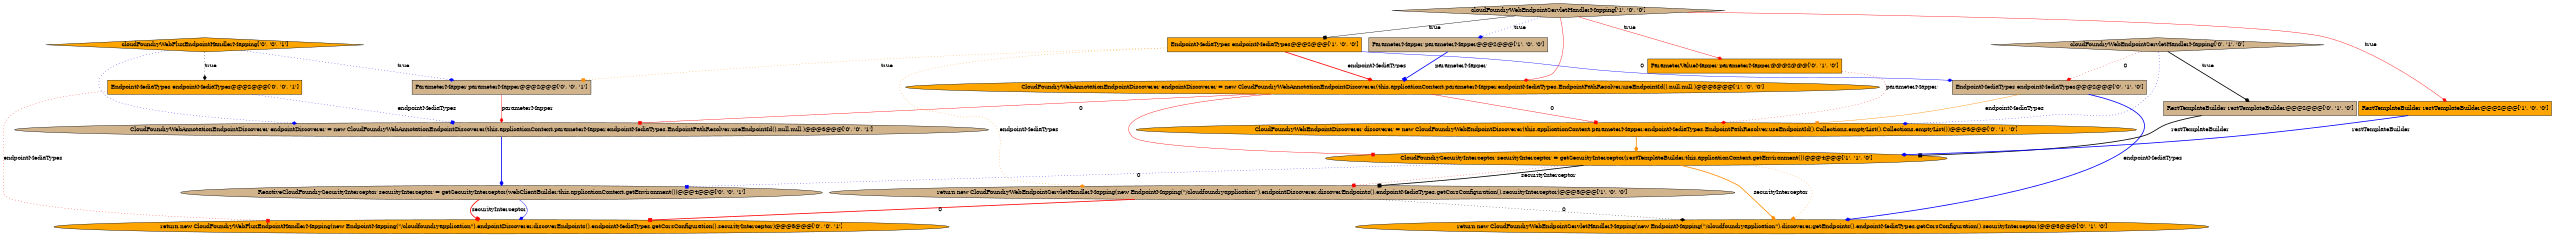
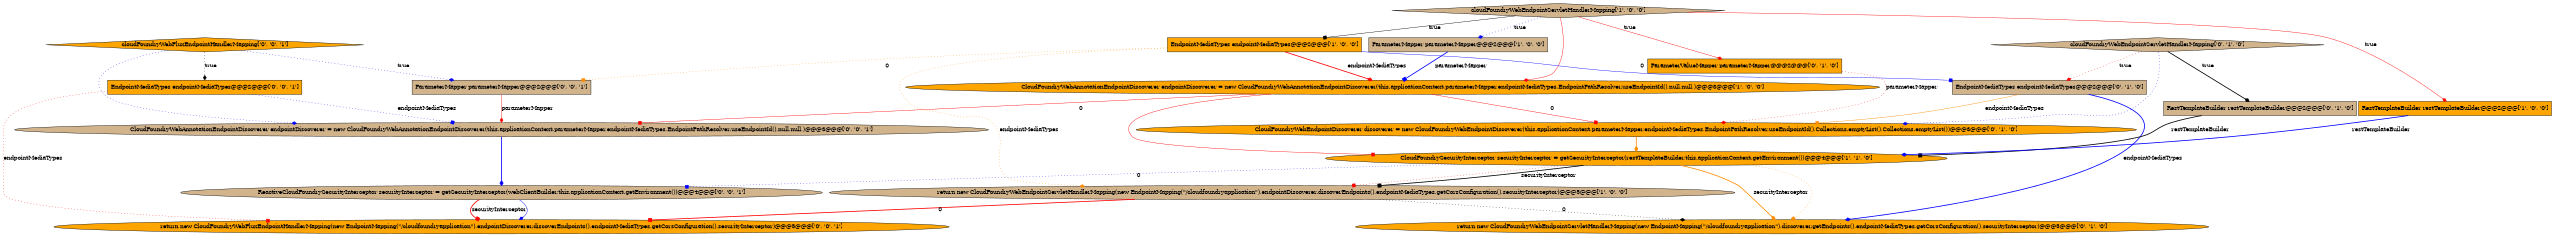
edge "EndpointMediaTypes endpointMediaTypes@@@2@@@['1', '0', '0']" -> "ParameterMapper parameterMapper@@@2@@@['0', '0', '1']": label "true" -> "0"
edge "cloudFoundryWebEndpointServletHandlerMapping['0', '1', '0']" -> "EndpointMediaTypes endpointMediaTypes@@@2@@@['0', '1', '0']": label "0" -> "true"
edge "EndpointMediaTypes endpointMediaTypes@@@2@@@['1', '0', '0']" -> "EndpointMediaTypes endpointMediaTypes@@@2@@@['0', '1', '0']": arrowhead diamond -> box
